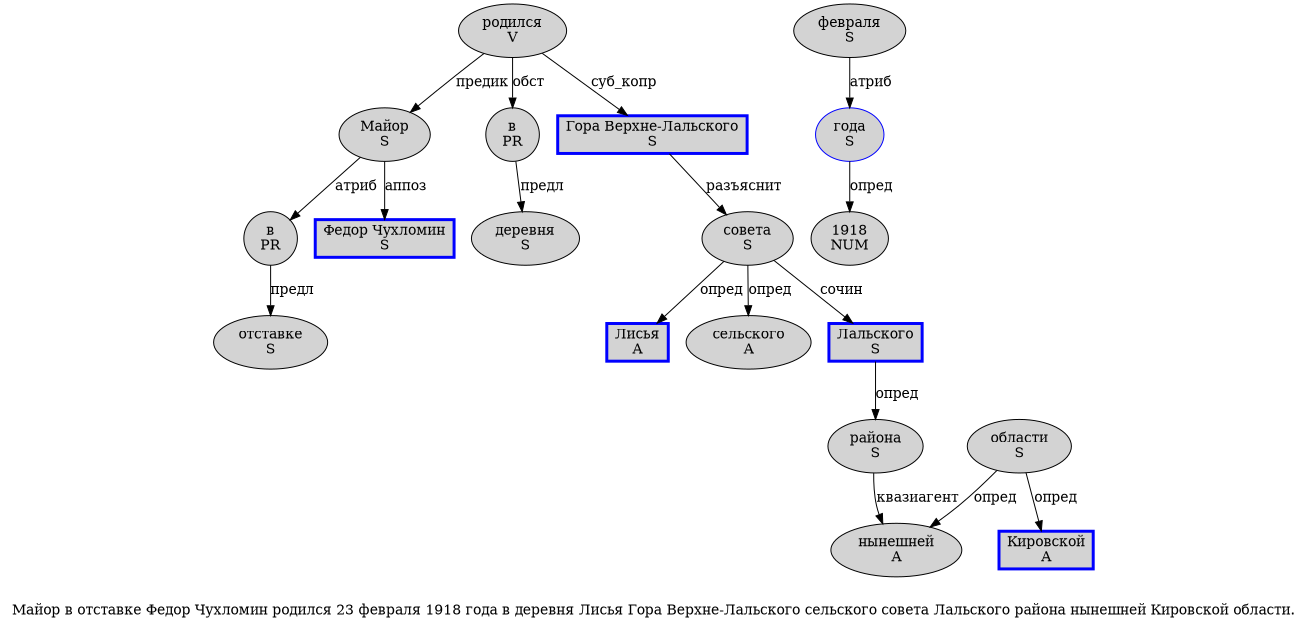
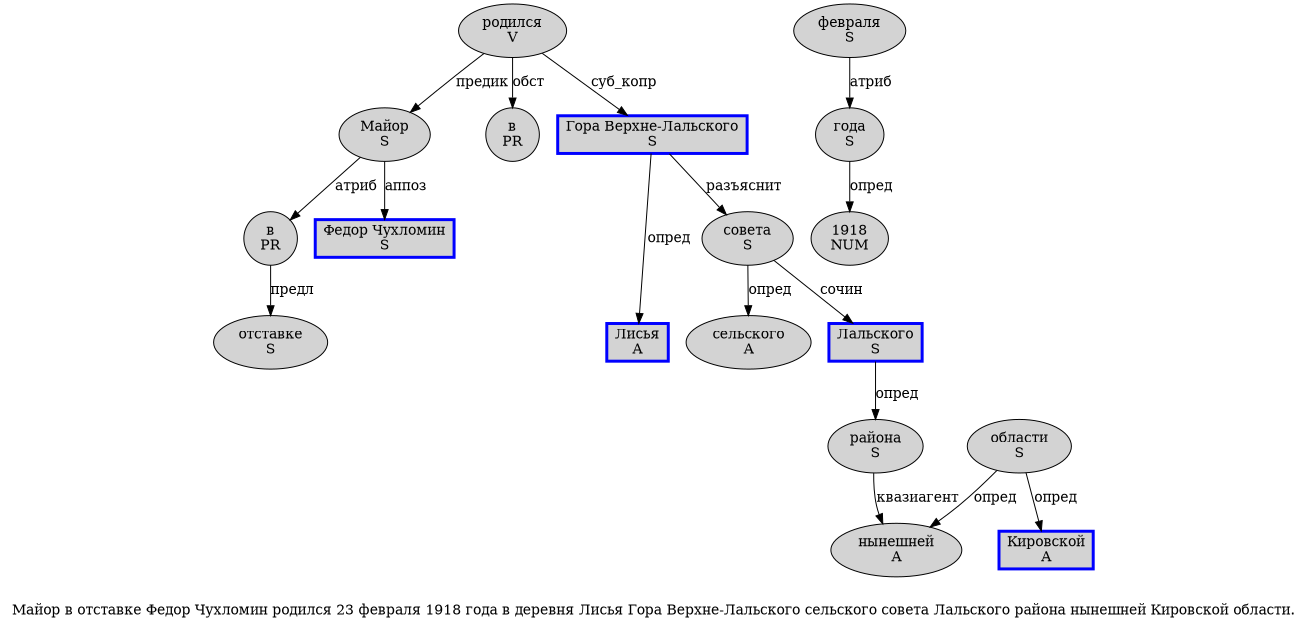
node "года S": color blue -> black
node "деревня S": removed
edge "совета S" -> "Лисья A": now "Гора Верхне-Лальского S" -> "Лисья A"
